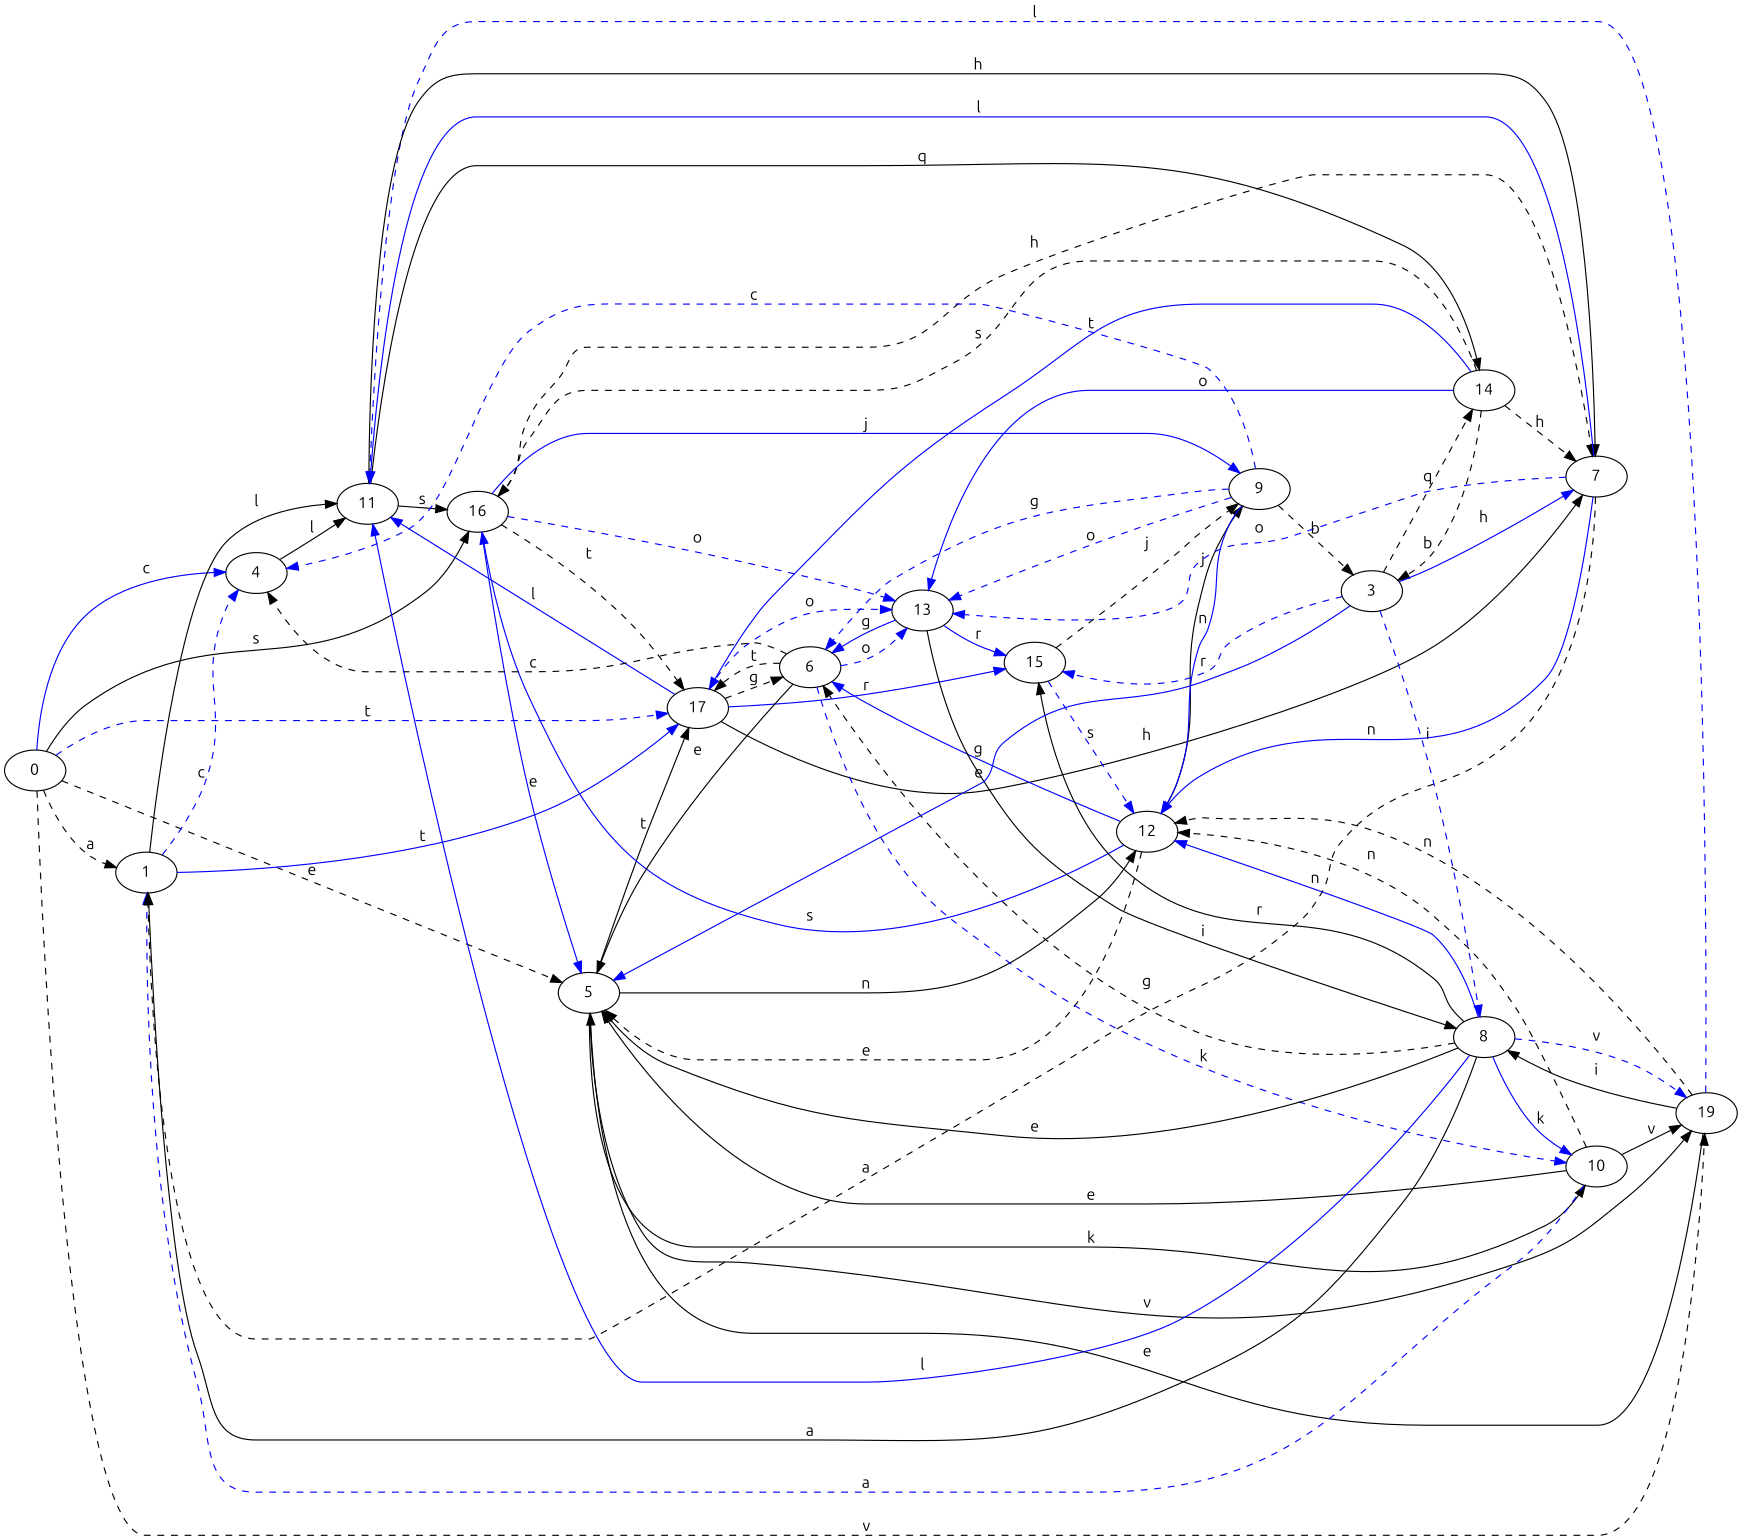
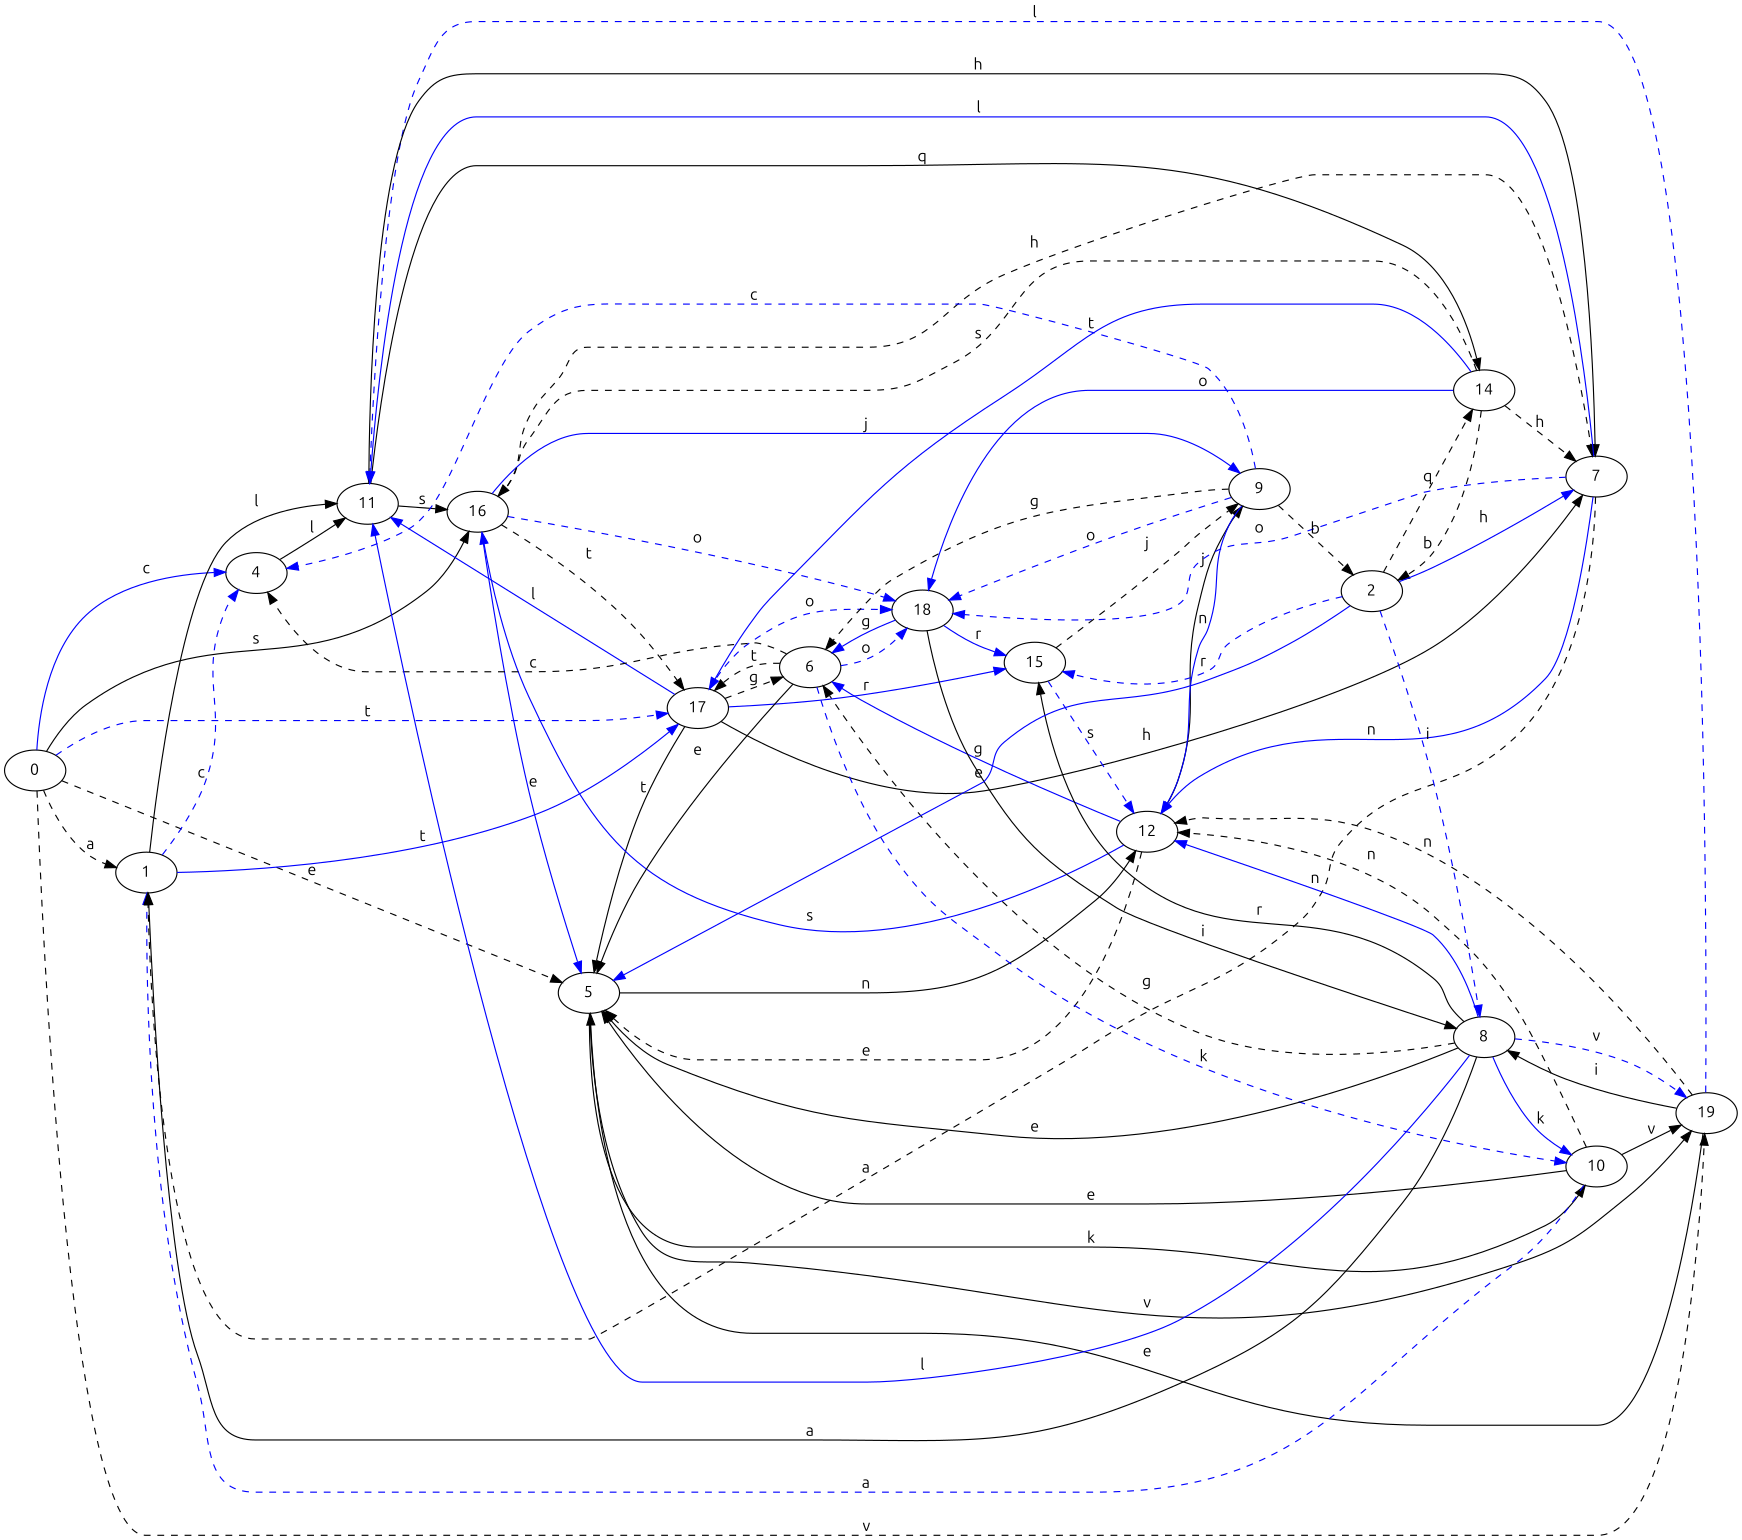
edge "9" -> "6": color blue -> black
node "3": label "3" -> "2"
node "13": label "13" -> "18"
edge "5" -> "17": reversed
